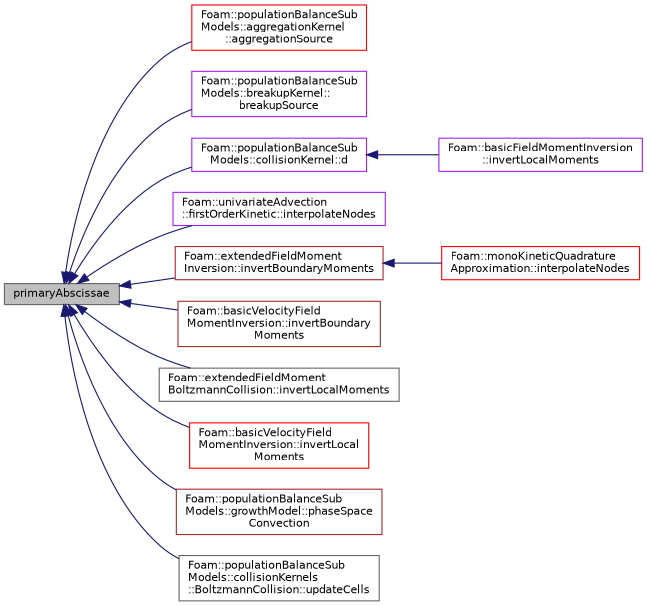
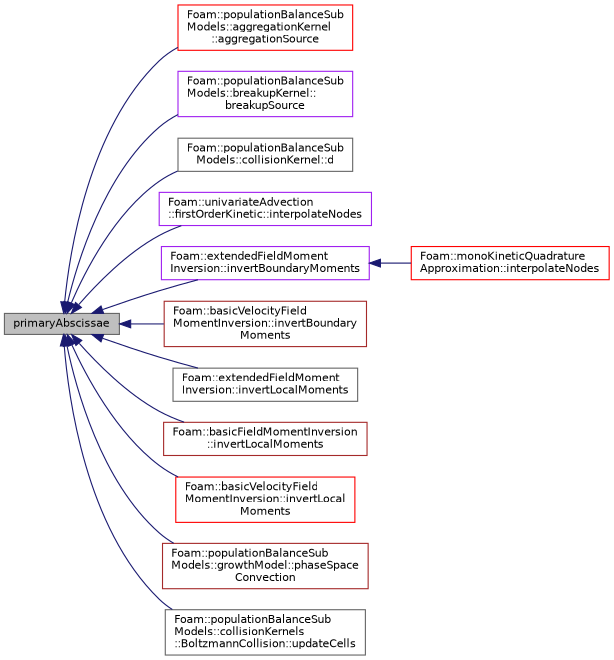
node "Foam::populationBalanceSub Models::collisionKernel::d": color purple -> gray40
edge "Foam::basicFieldMomentInversion ::invertLocalMoments" -> "Foam::populationBalanceSub Models::collisionKernel::d": now "Foam::basicFieldMomentInversion ::invertLocalMoments" -> "primaryAbscissae"
node "Foam::basicFieldMomentInversion ::invertLocalMoments": color purple -> brown
node "Foam::extendedFieldMoment Inversion::invertBoundaryMoments": color brown -> purple
node "Foam::extendedFieldMoment BoltzmannCollision::invertLocalMoments": label "Foam::extendedFieldMoment BoltzmannCollision::invertLocalMoments" -> "Foam::extendedFieldMoment Inversion::invertLocalMoments"
